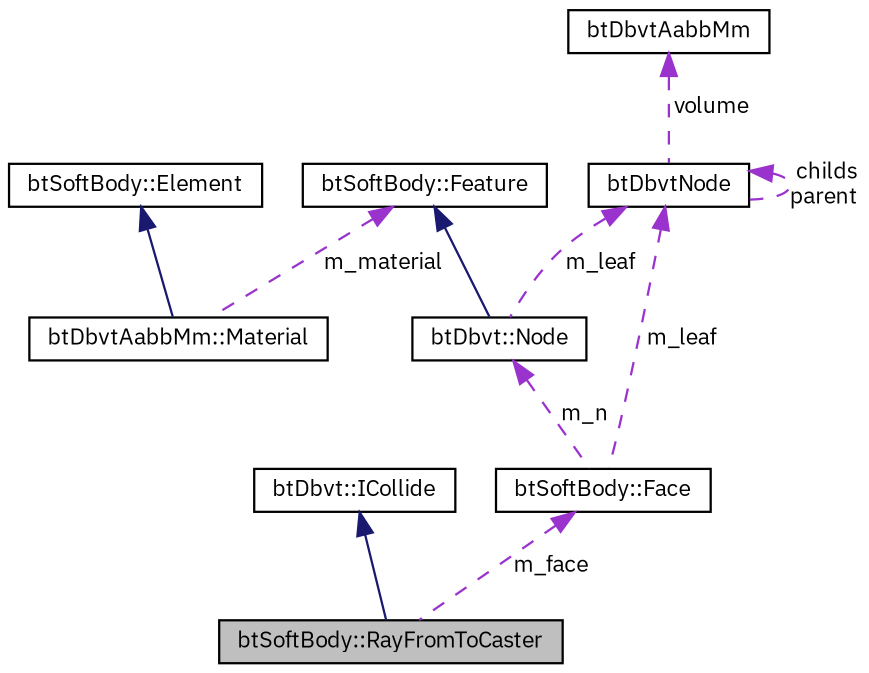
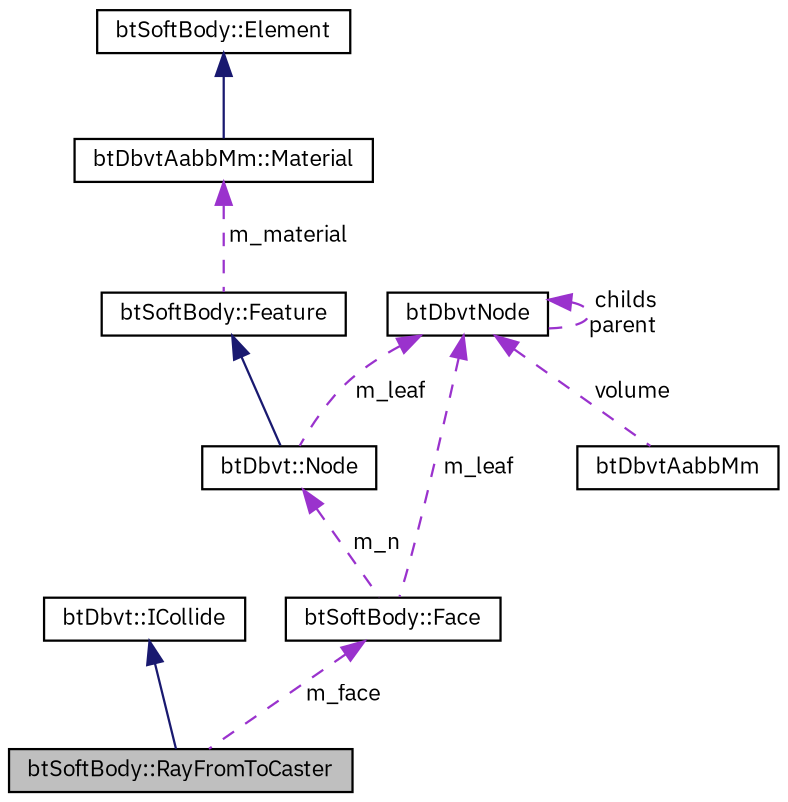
edge "btDbvtNode" -> "btDbvtAabbMm": reversed
edge "btDbvtAabbMm::Material" -> "btSoftBody::Feature": reversed
